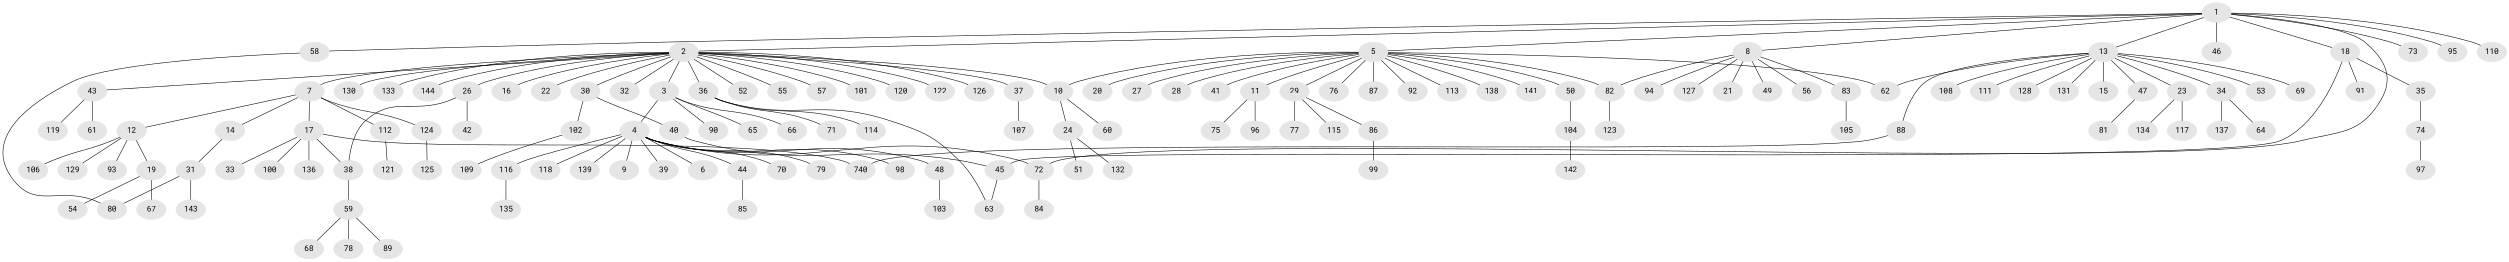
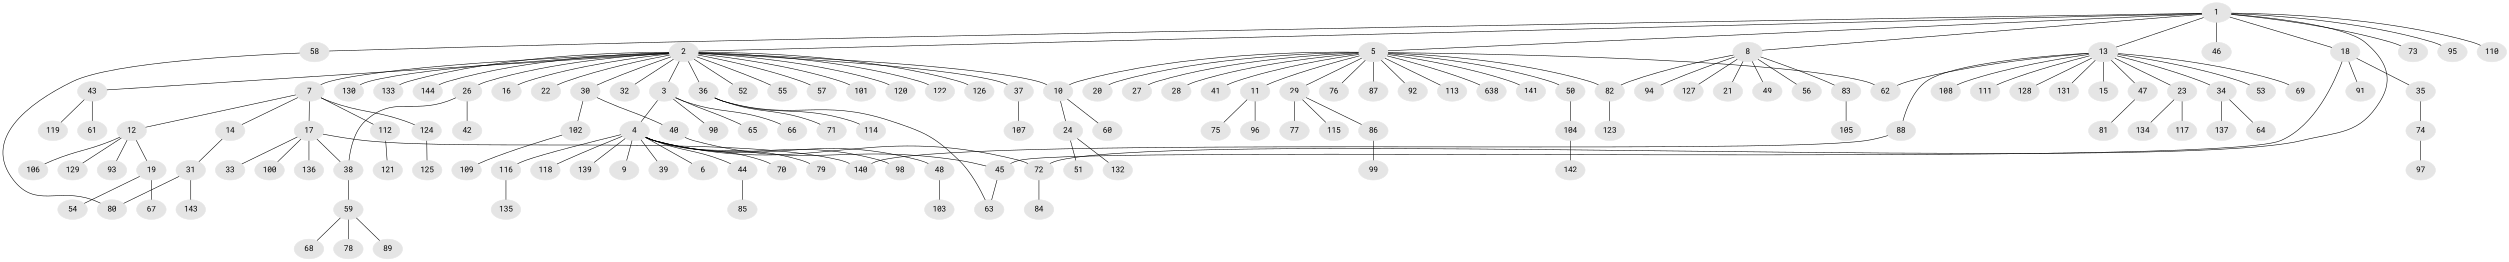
node "138": label "138" -> "638"
node "740": label "740" -> "140"
